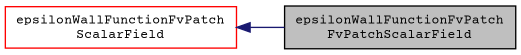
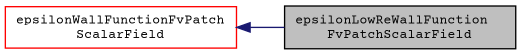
node "epsilonWallFunctionFvPatch FvPatchScalarField": label "epsilonWallFunctionFvPatch FvPatchScalarField" -> "epsilonLowReWallFunction FvPatchScalarField"
